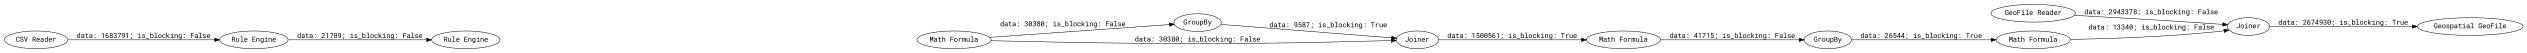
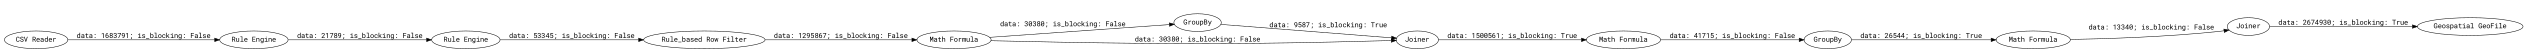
node "GeoFile Reader": removed
node "Rule_based Row Filter": added
